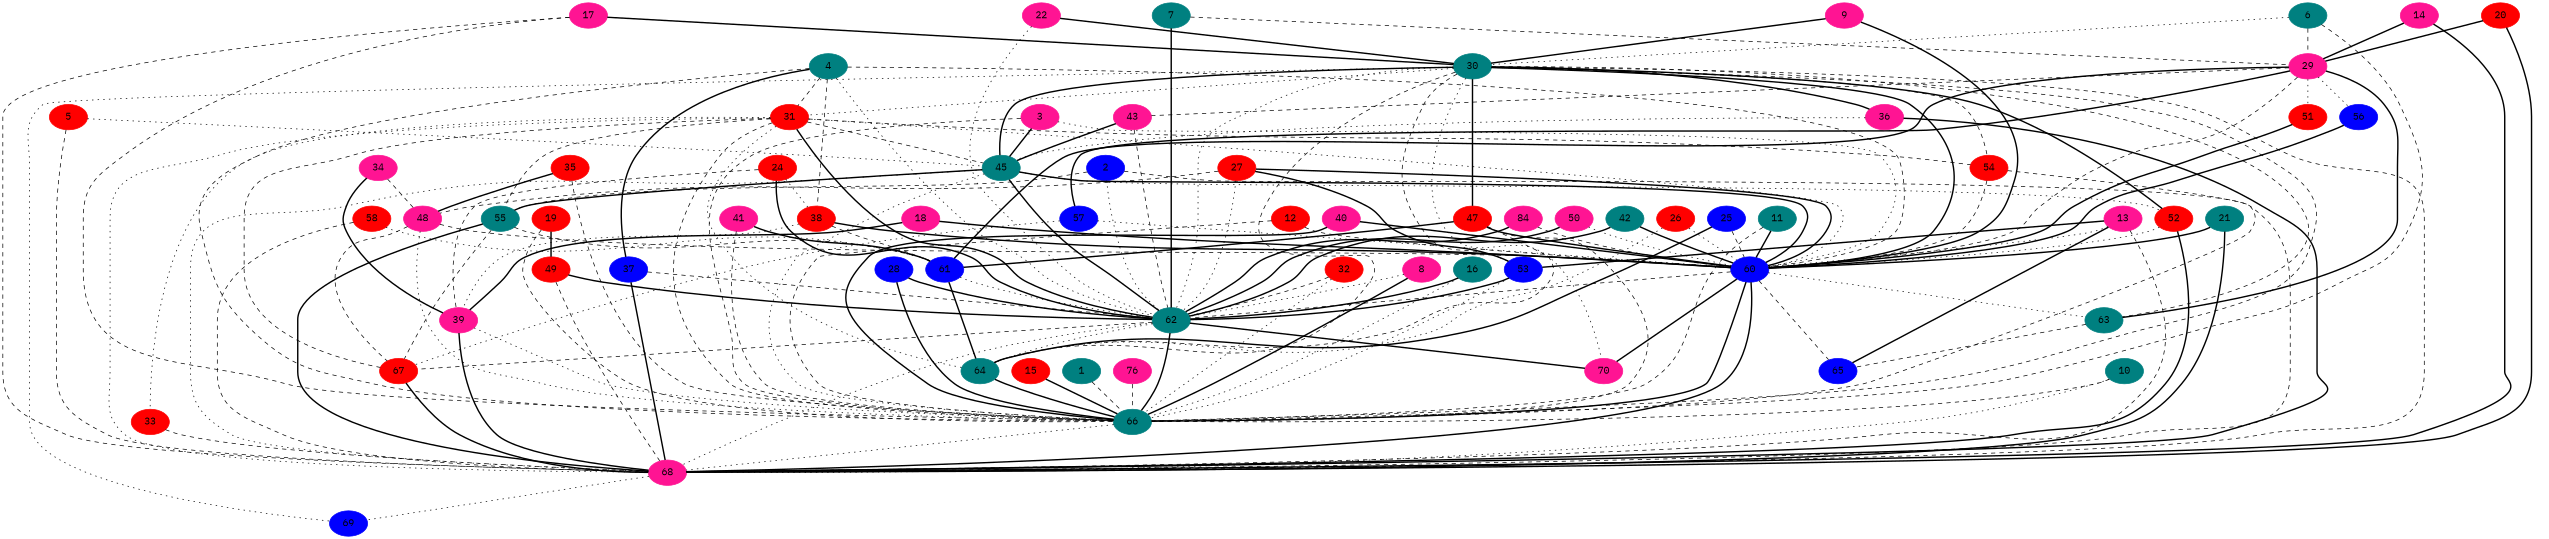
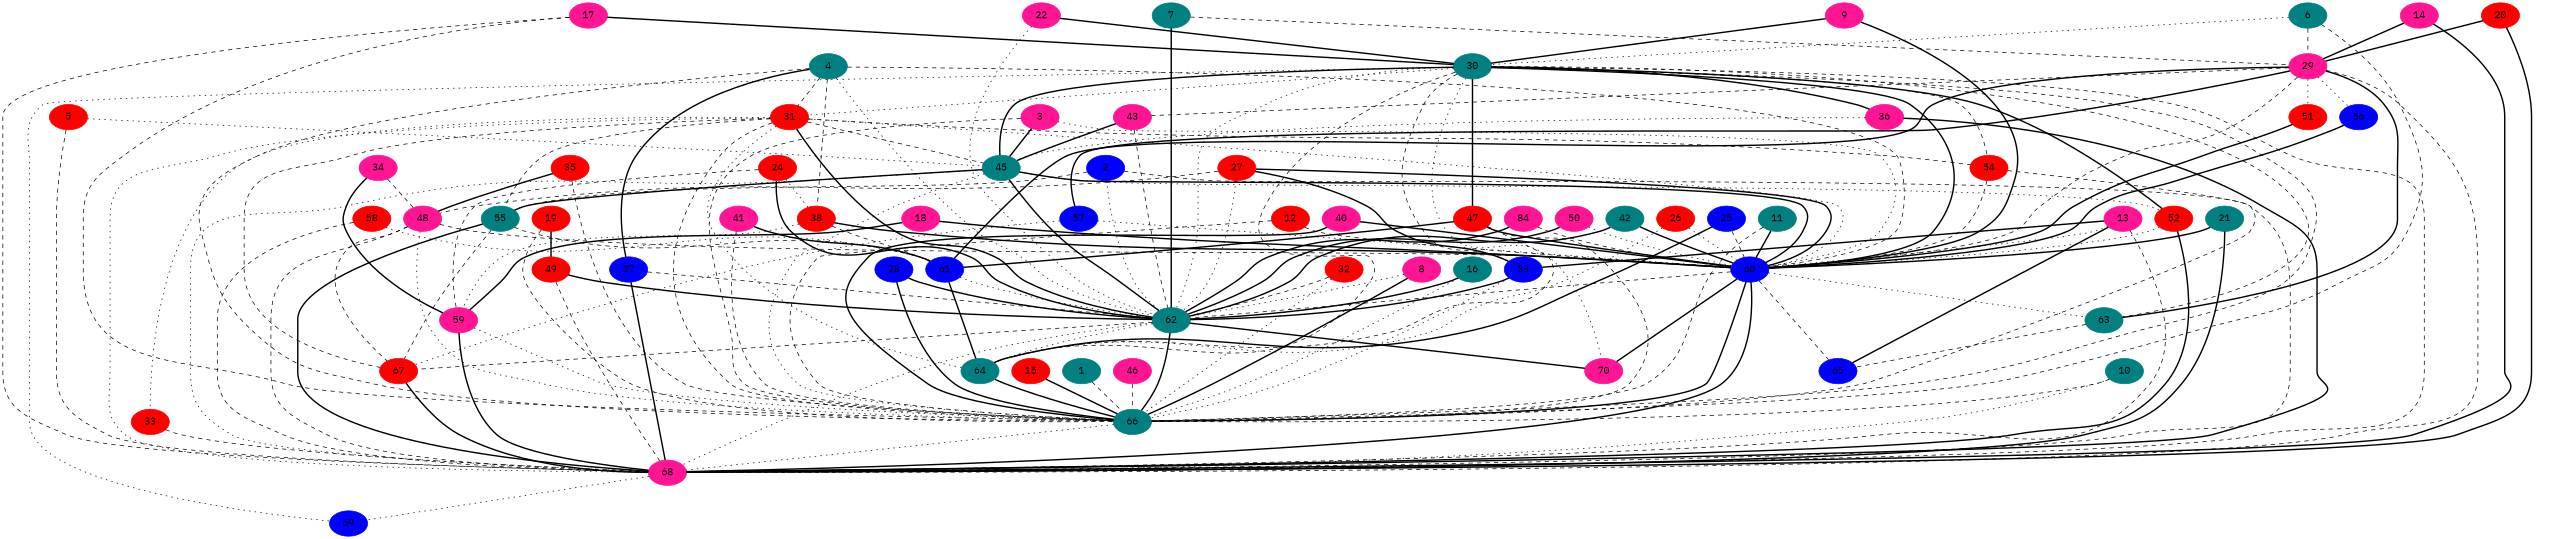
node "39": label "39" -> "59"
node "76": label "76" -> "46"
edge "48" -- "68": added
edge "29" -- "68": added
